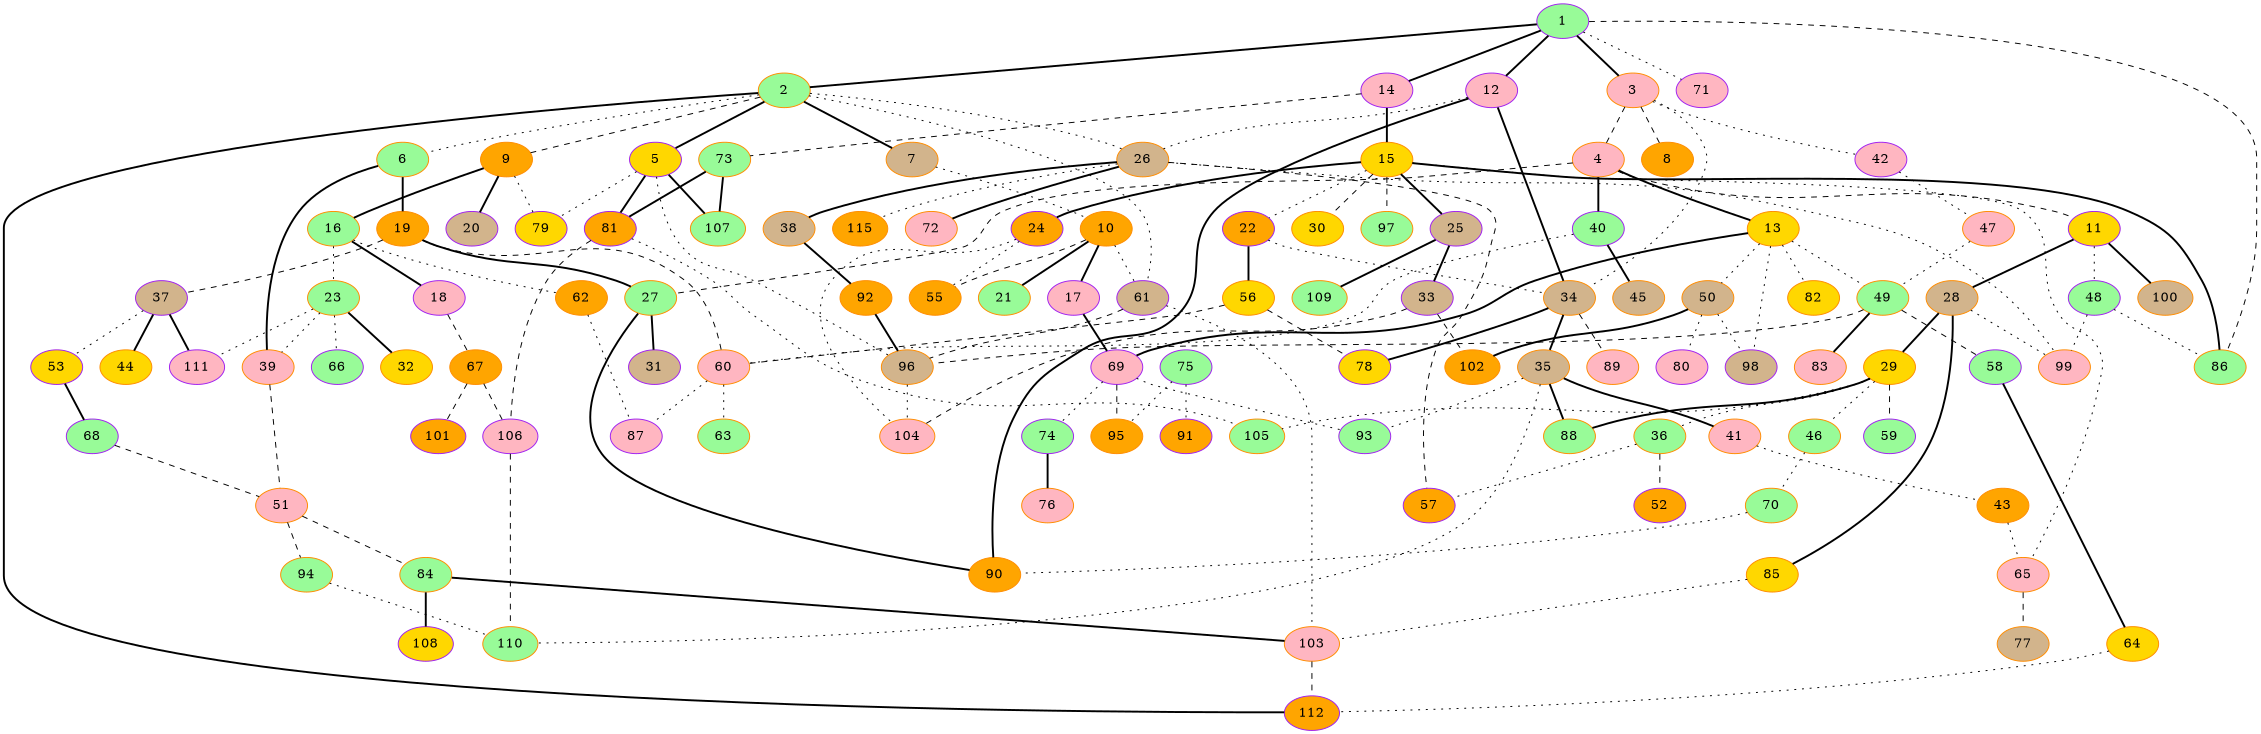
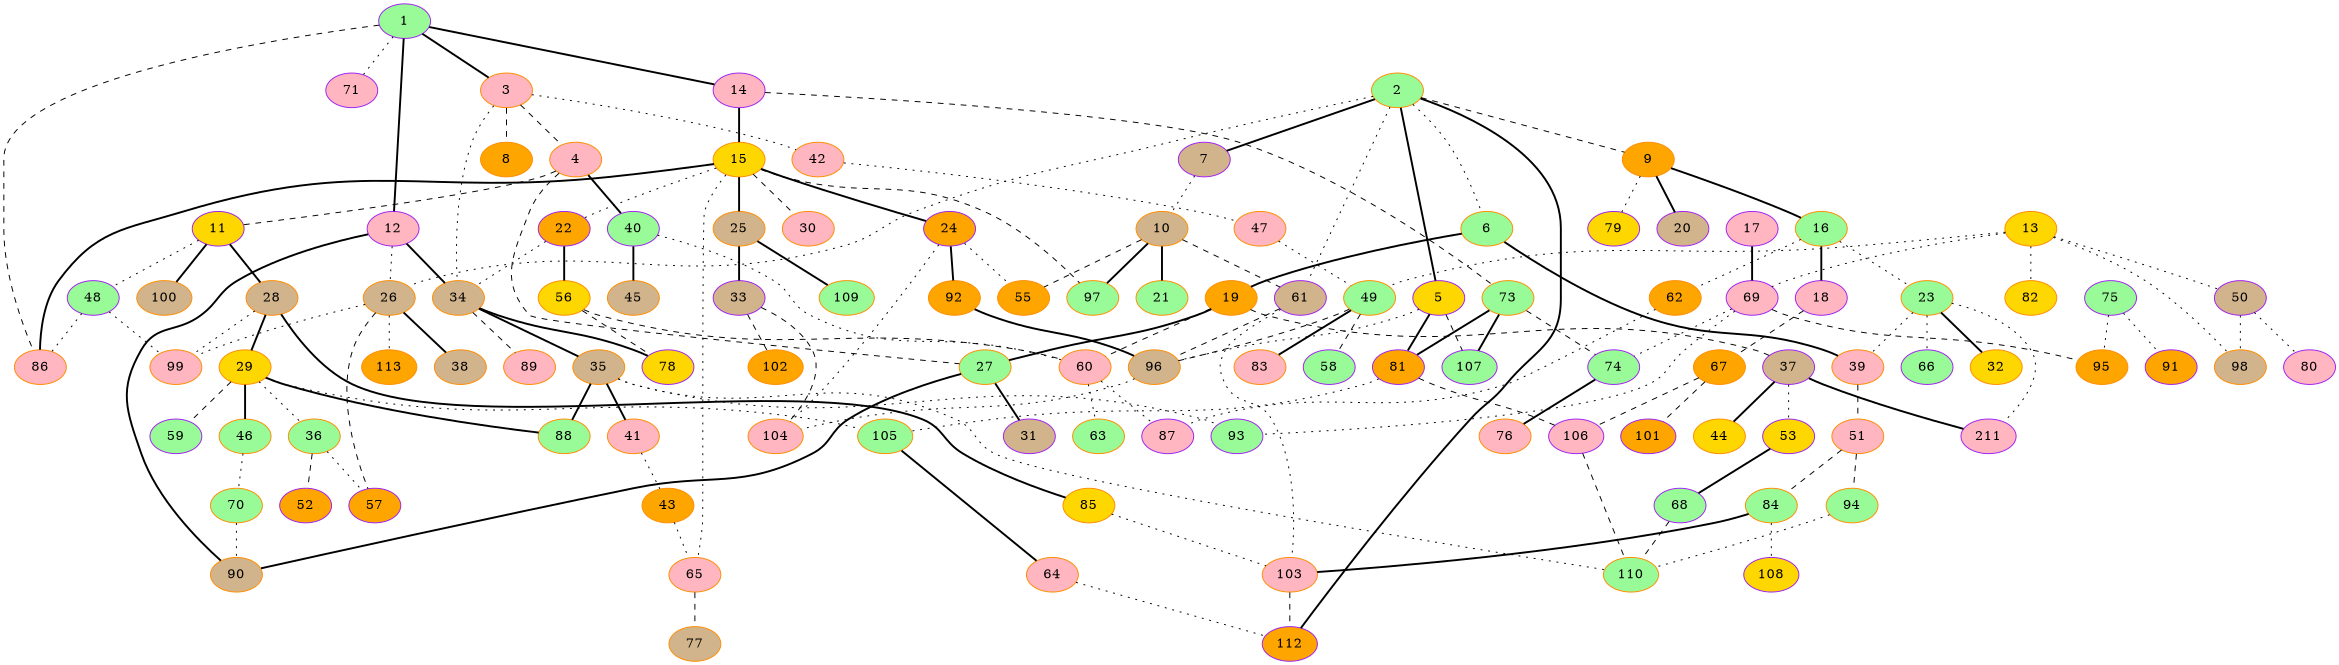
edge "1" -- "2": removed
node "7": color darkorange -> purple
node "42": color purple -> darkorange
edge "5" -- "79": removed
edge "5" -- "107": style bold -> dashed
edge "4" -- "13": removed
node "107": color darkorange -> purple
node "115": label "115" -> "113"
node "72": removed
node "10": fillcolor orange -> tan
node "30": fillcolor gold -> lightpink
node "25": color purple -> darkorange
edge "38" -- "92": now "24" -- "92"
edge "10" -- "17": now "10" -- "97"
edge "10" -- "61": style dotted -> dashed
node "50": color darkorange -> purple
edge "13" -- "69": style bold -> dotted
edge "50" -- "102": removed
edge "73" -- "74": added
node "111": label "111" -> "211"
node "98": color purple -> darkorange
node "86": fillcolor palegreen -> lightpink
edge "29" -- "46": style dotted -> bold
edge "68" -- "51": now "68" -- "110"
edge "58" -- "64": now "105" -- "64"
node "90": fillcolor orange -> tan
edge "84" -- "108": style bold -> dotted
node "64": fillcolor gold -> lightpink
